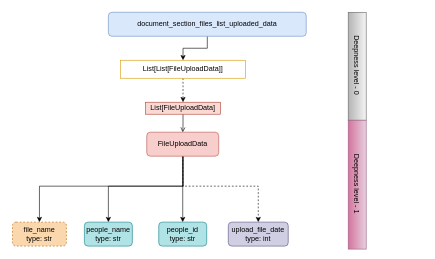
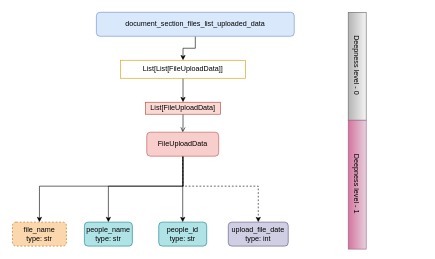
node "document_section_files_list_uploaded_data": moved (207, 24) -> (195, 24)
edge "List[List[FileUploadData]]" -> "List[FileUploadData]": style dashed -> solid
